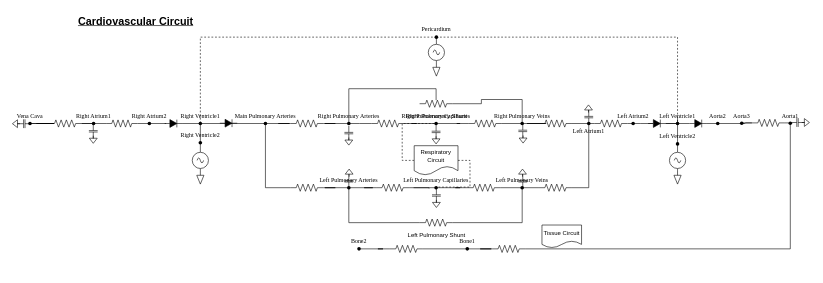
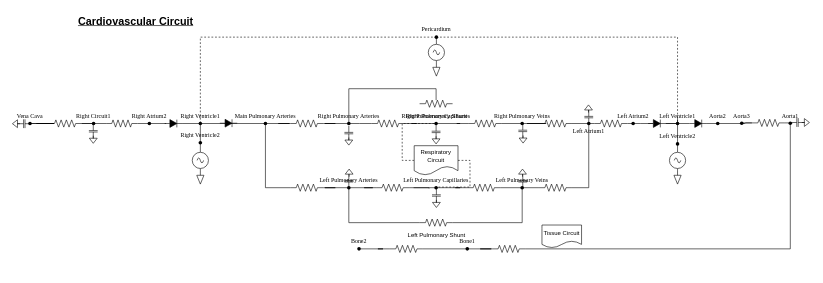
edge "Right Pulmonary Shunt" -- "Right Pulmonary Veins": removed
node "Right Atrium1": label "Right Atrium1" -> "Right Circuit1"
